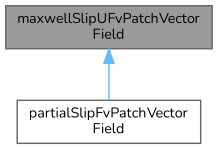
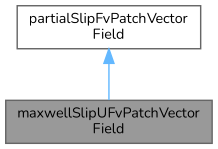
edge "partialSlipFvPatchVector Field" -> "maxwellSlipUFvPatchVector Field": reversed
